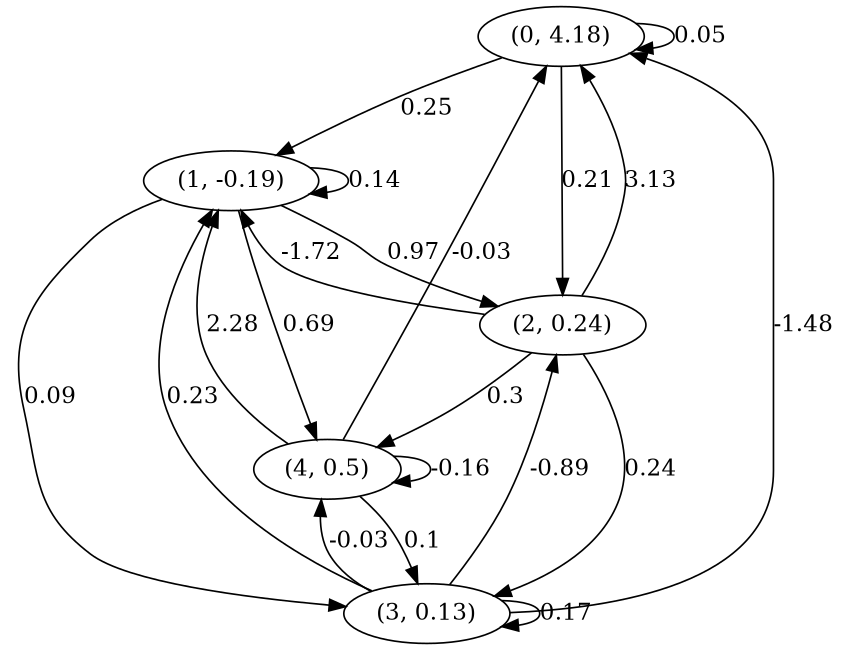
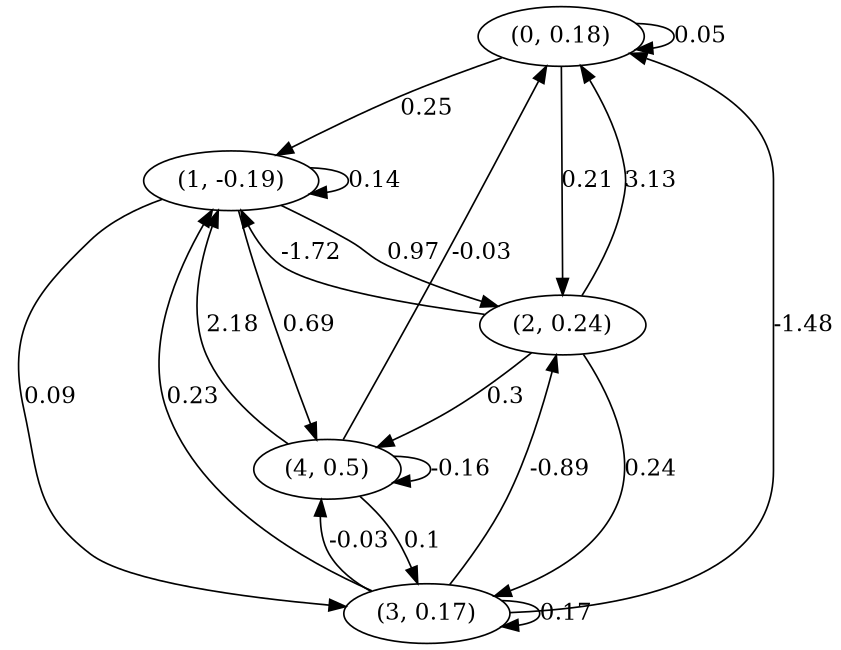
node "(0, 4.18)": label "(0, 4.18)" -> "(0, 0.18)"
edge "(4, 0.5)" -> "(1, -0.19)": label "2.28" -> "2.18"
node "(3, 0.13)": label "(3, 0.13)" -> "(3, 0.17)"
